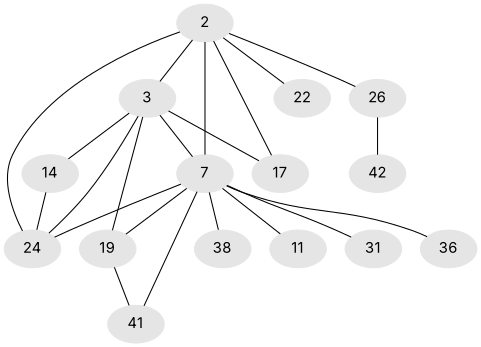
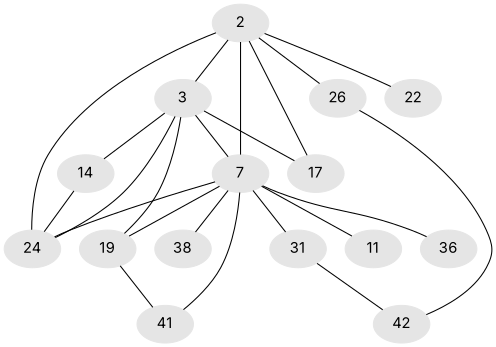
edge "31" -- "42": added
